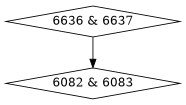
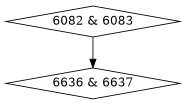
edge "6636 & 6637" -> "6082 & 6083": reversed
